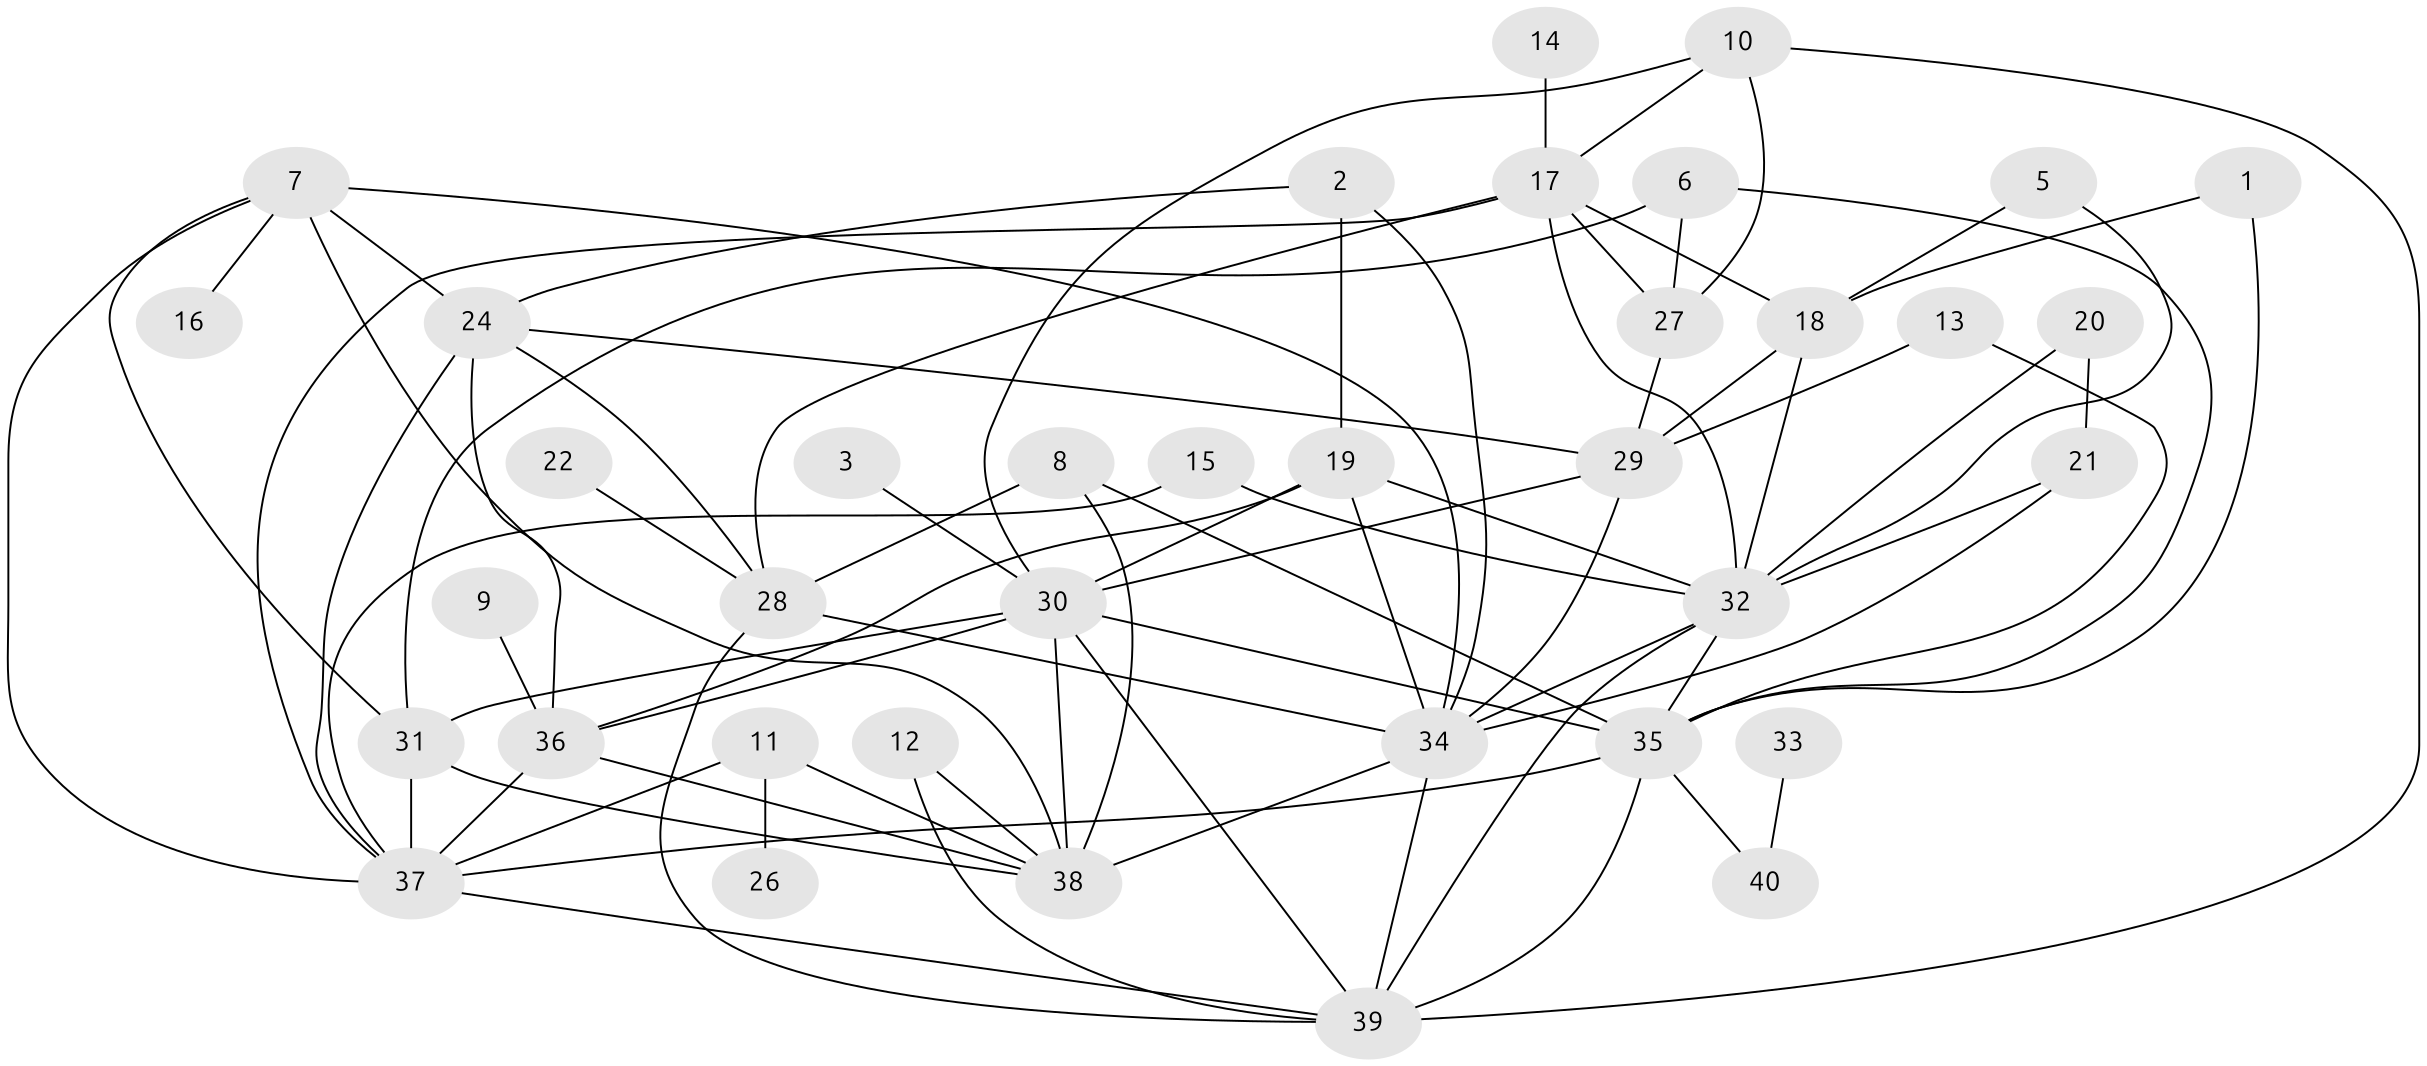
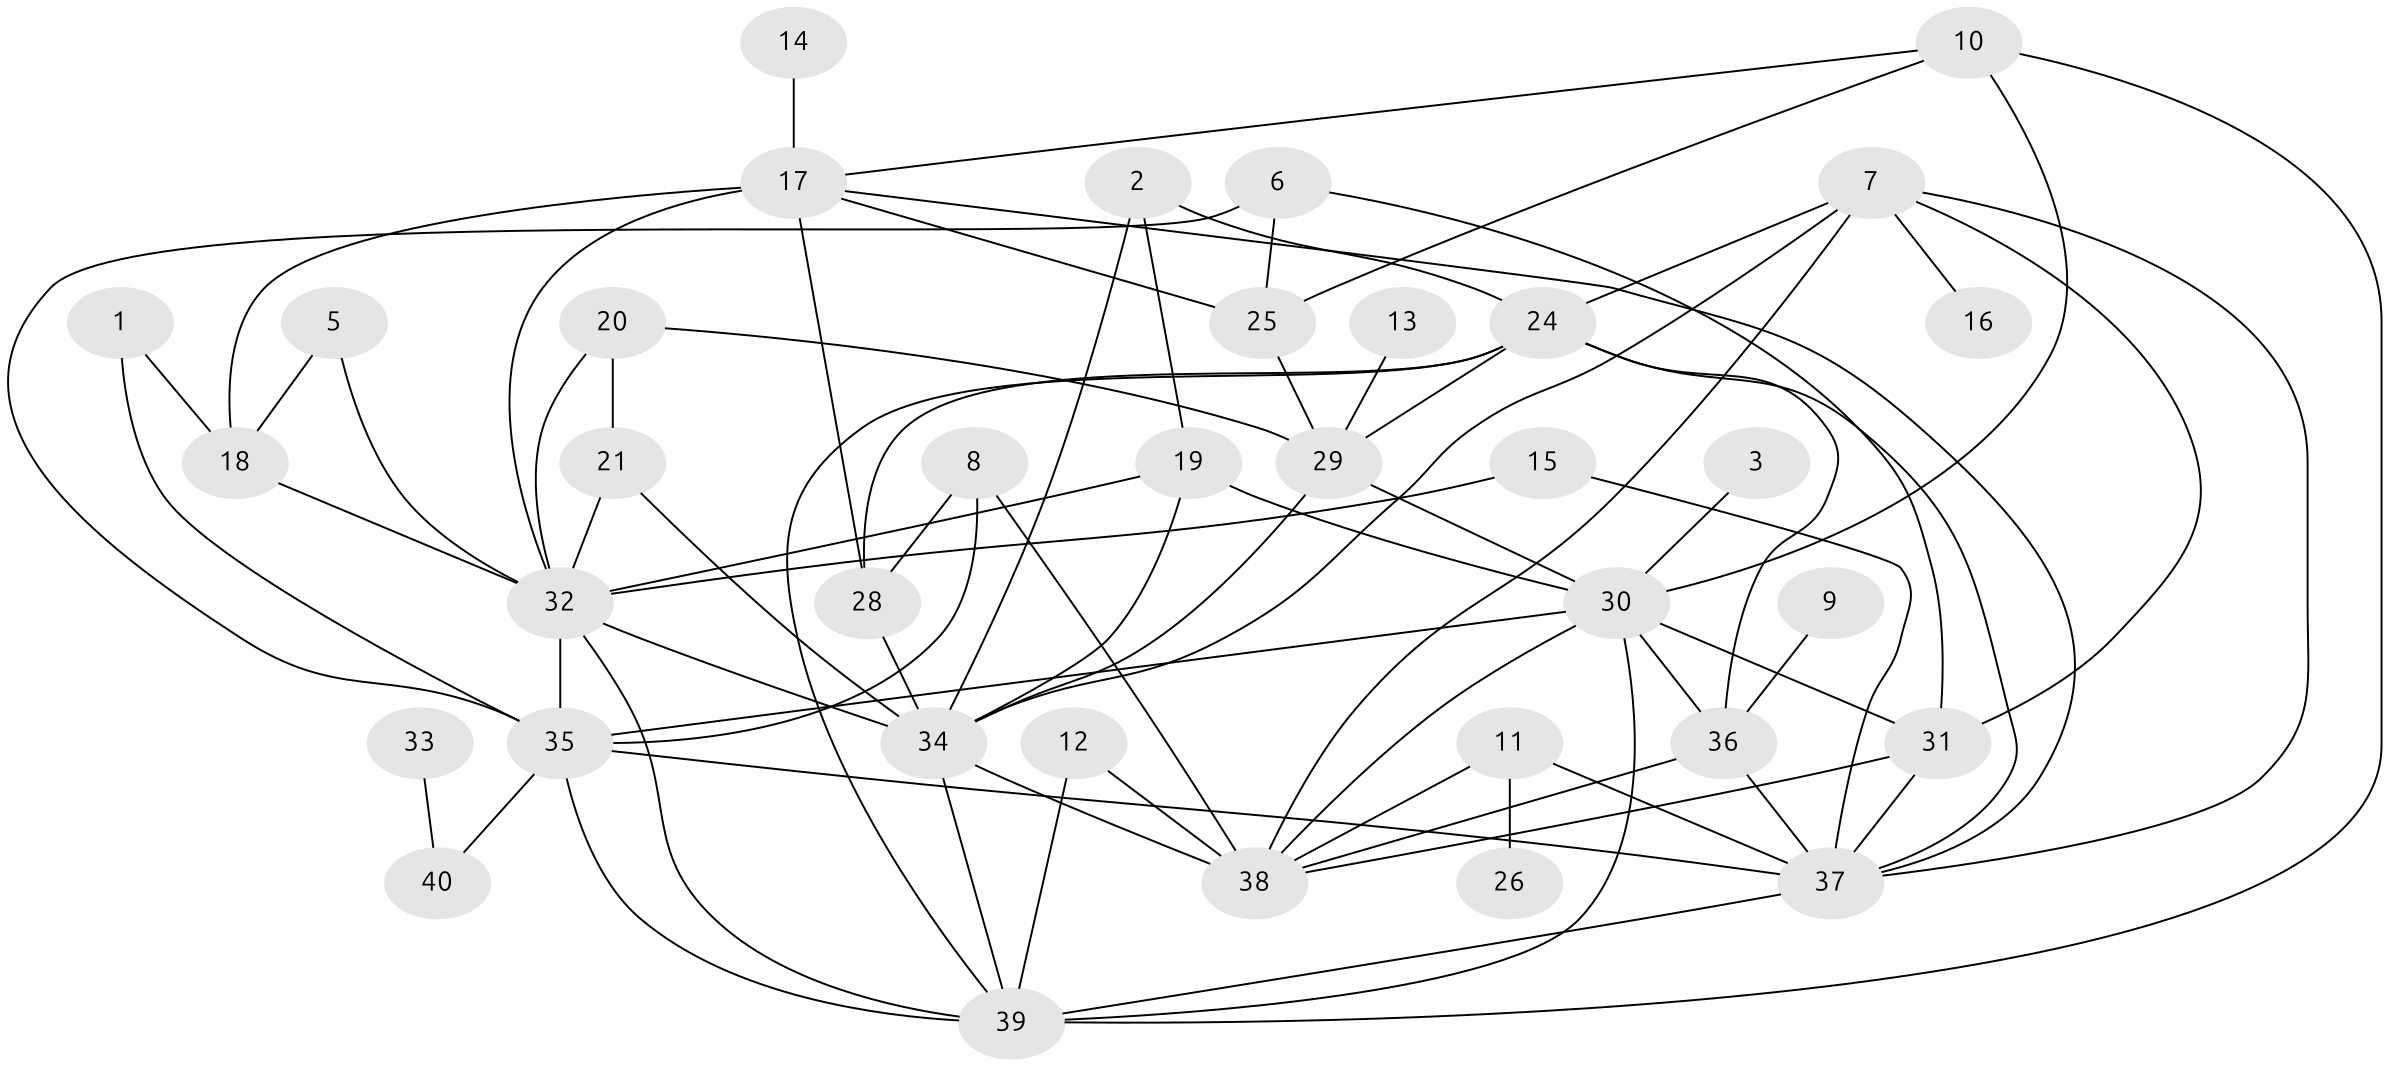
node "27": label "27" -> "25"
edge "18" -- "29": now "20" -- "29"
node "22": removed
edge "19" -- "36": removed
edge "13" -- "35": removed
edge "28" -- "39": now "24" -- "39"
